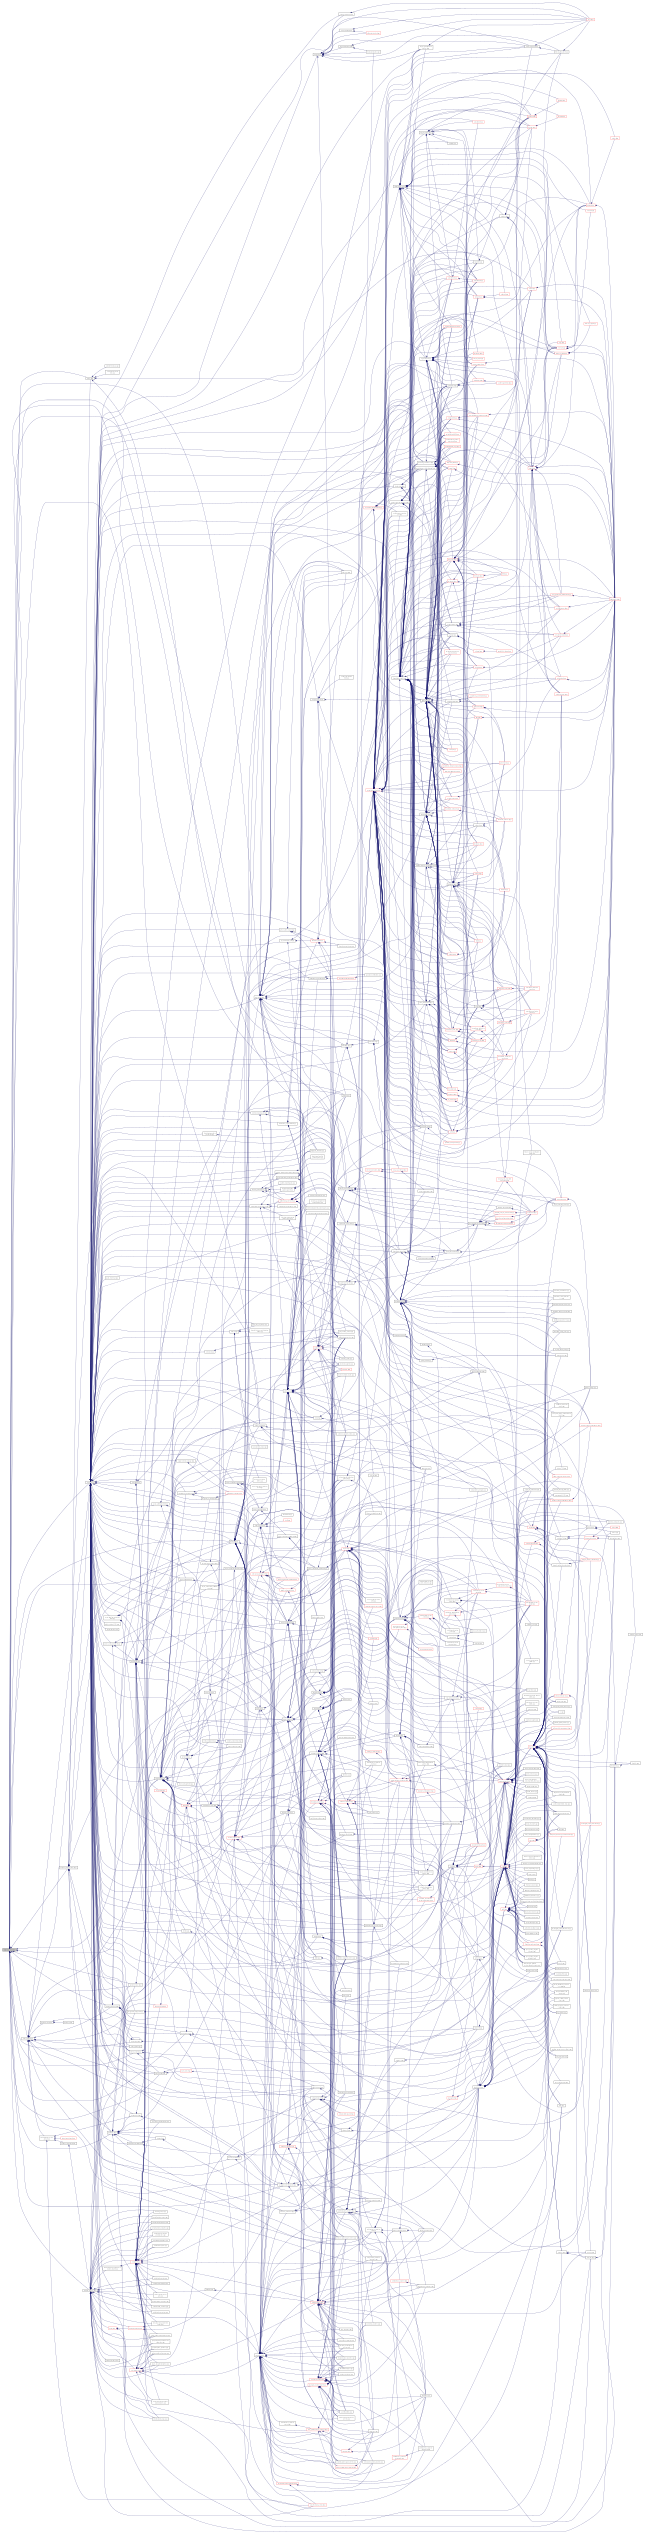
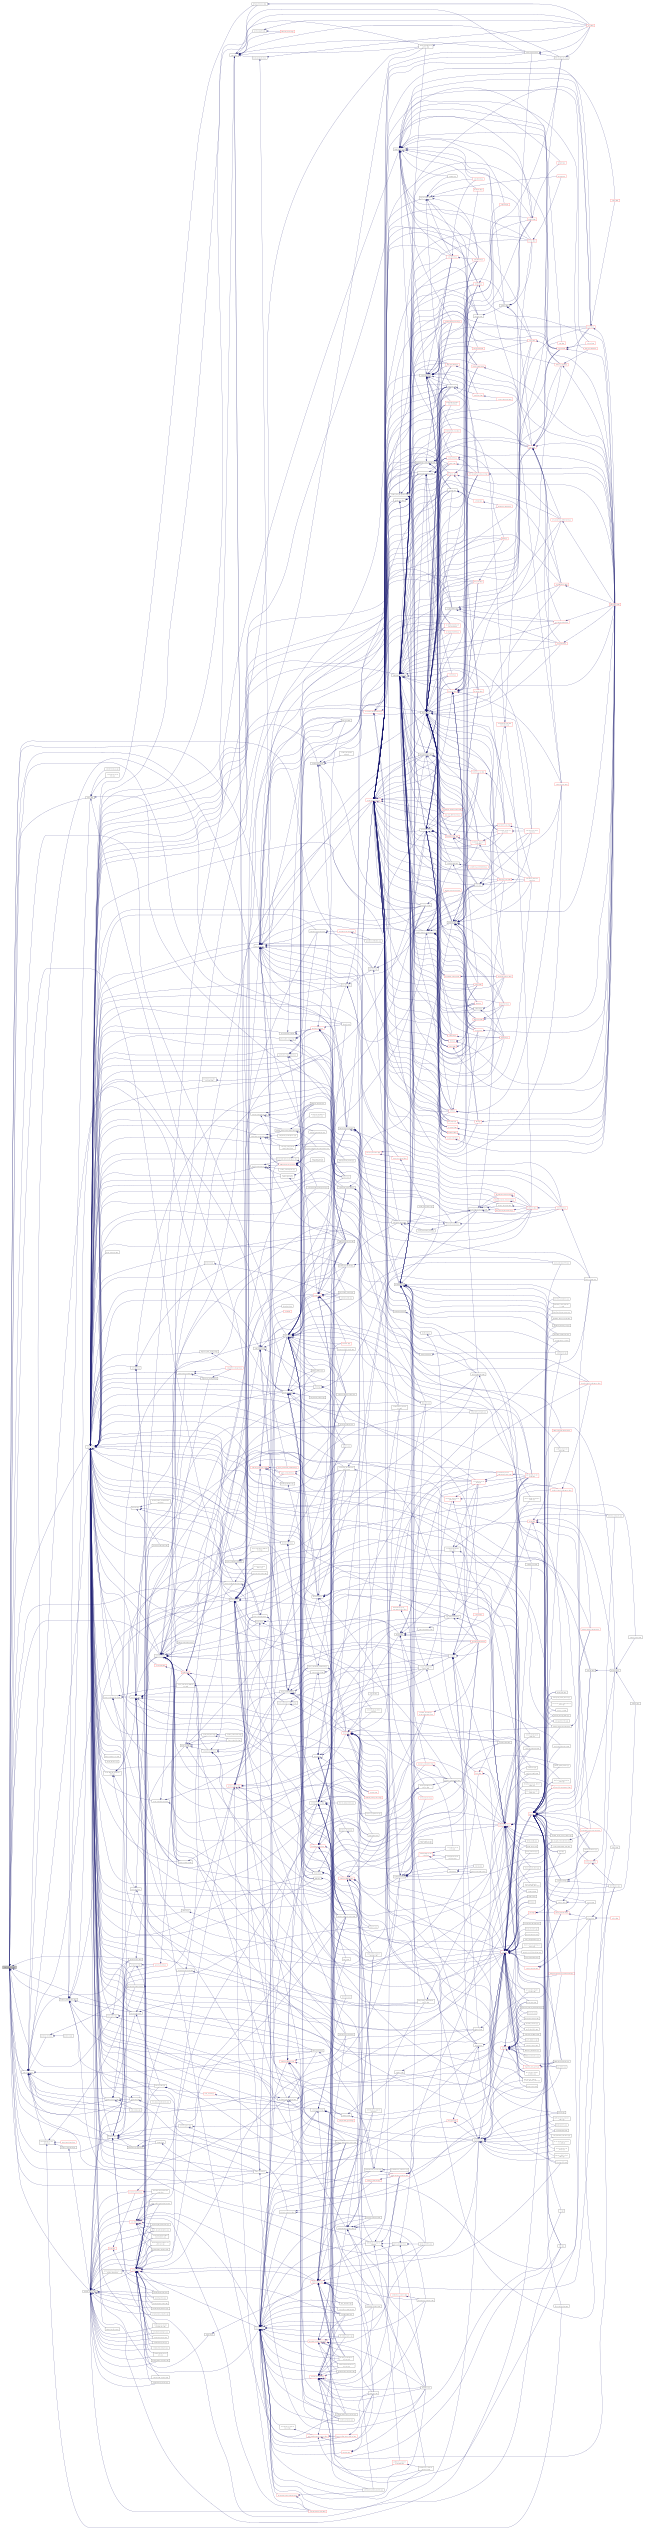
edge "numa_domains.cpp" -> "threadmanager.hpp": reversed
